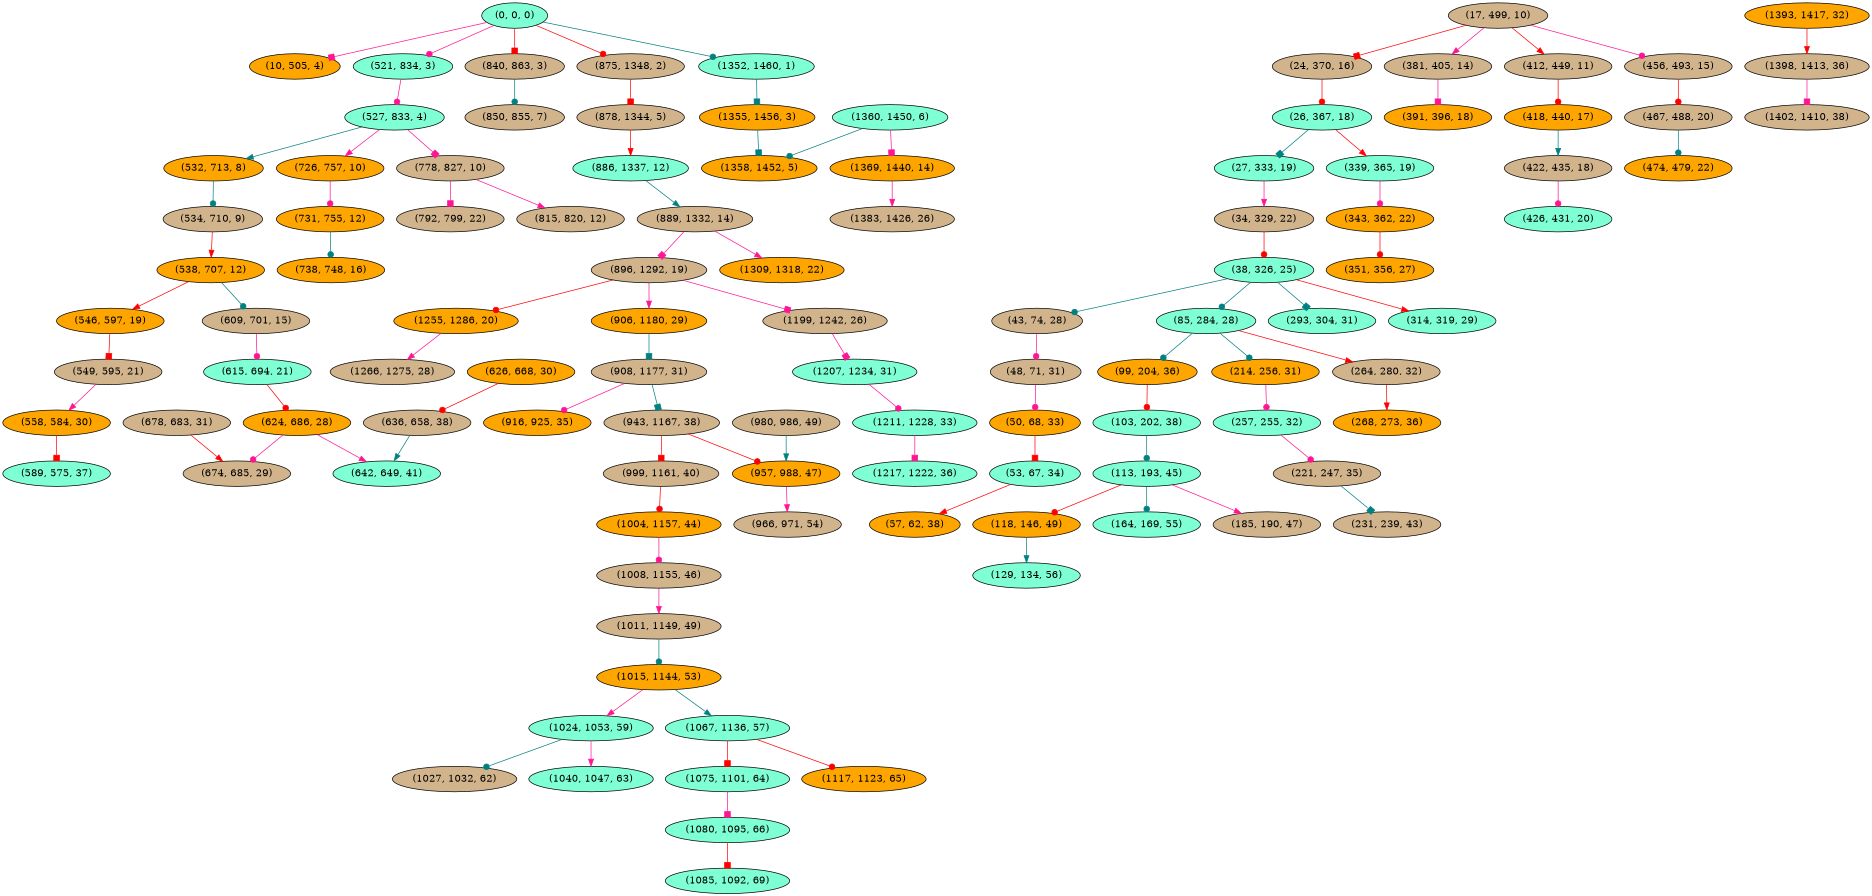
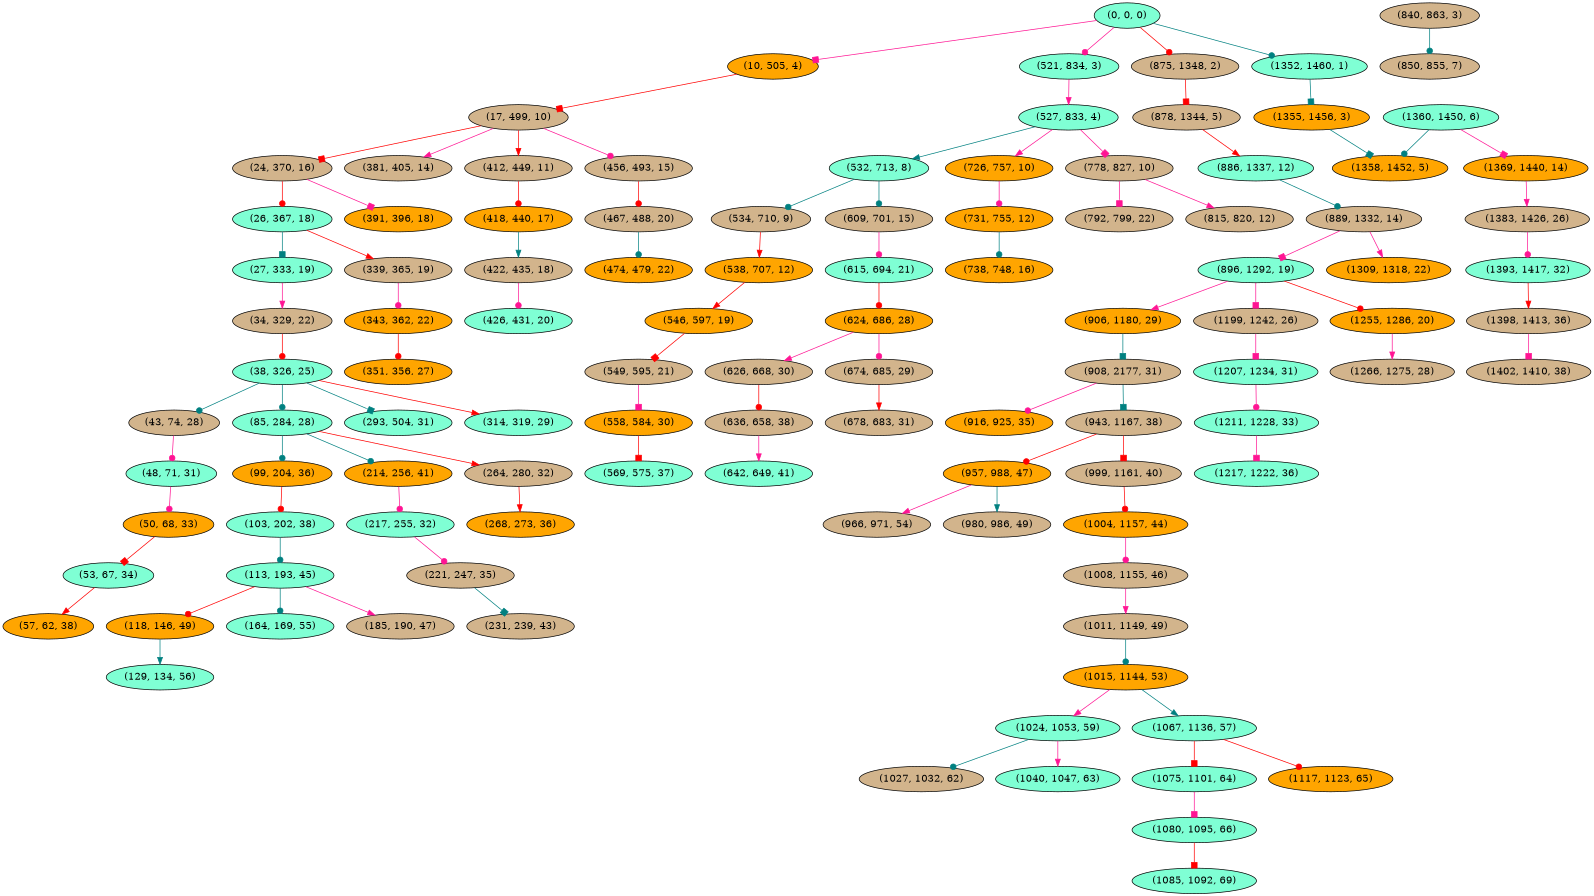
node "(1393, 1417, 32)": fillcolor orange -> aquamarine
edge "(0, 0, 0)" -> "(840, 863, 3)": removed
edge "(381, 405, 14)" -> "(391, 396, 18)": now "(24, 370, 16)" -> "(391, 396, 18)"
edge "(521, 834, 3)" -> "(527, 833, 4)": arrowhead dot -> normal
edge "(10, 505, 4)" -> "(17, 499, 10)": added
node "(532, 713, 8)": fillcolor orange -> aquamarine
node "(339, 365, 19)": fillcolor aquamarine -> tan
edge "(886, 1337, 12)" -> "(889, 1332, 14)": arrowhead normal -> dot
edge "(1383, 1426, 26)" -> "(1393, 1417, 32)": added
node "(896, 1292, 19)": fillcolor tan -> aquamarine
edge "(538, 707, 12)" -> "(609, 701, 15)": now "(532, 713, 8)" -> "(609, 701, 15)"
node "(293, 304, 31)": label "(293, 304, 31)" -> "(293, 504, 31)"
node "(626, 668, 30)": fillcolor orange -> tan
node "(908, 1177, 31)": label "(908, 1177, 31)" -> "(908, 2177, 31)"
node "(48, 71, 31)": fillcolor tan -> aquamarine
node "(214, 256, 31)": label "(214, 256, 31)" -> "(214, 256, 41)"
edge "(549, 595, 21)" -> "(558, 584, 30)": arrowhead normal -> box
node "(257, 255, 32)": label "(257, 255, 32)" -> "(217, 255, 32)"
edge "(636, 658, 38)" -> "(642, 649, 41)": color teal -> deeppink
edge "(980, 986, 49)" -> "(957, 988, 47)": reversed
edge "(678, 683, 31)" -> "(674, 685, 29)": reversed
edge "(624, 686, 28)" -> "(642, 649, 41)": now "(624, 686, 28)" -> "(626, 668, 30)"
node "(589, 575, 37)": label "(589, 575, 37)" -> "(569, 575, 37)"
